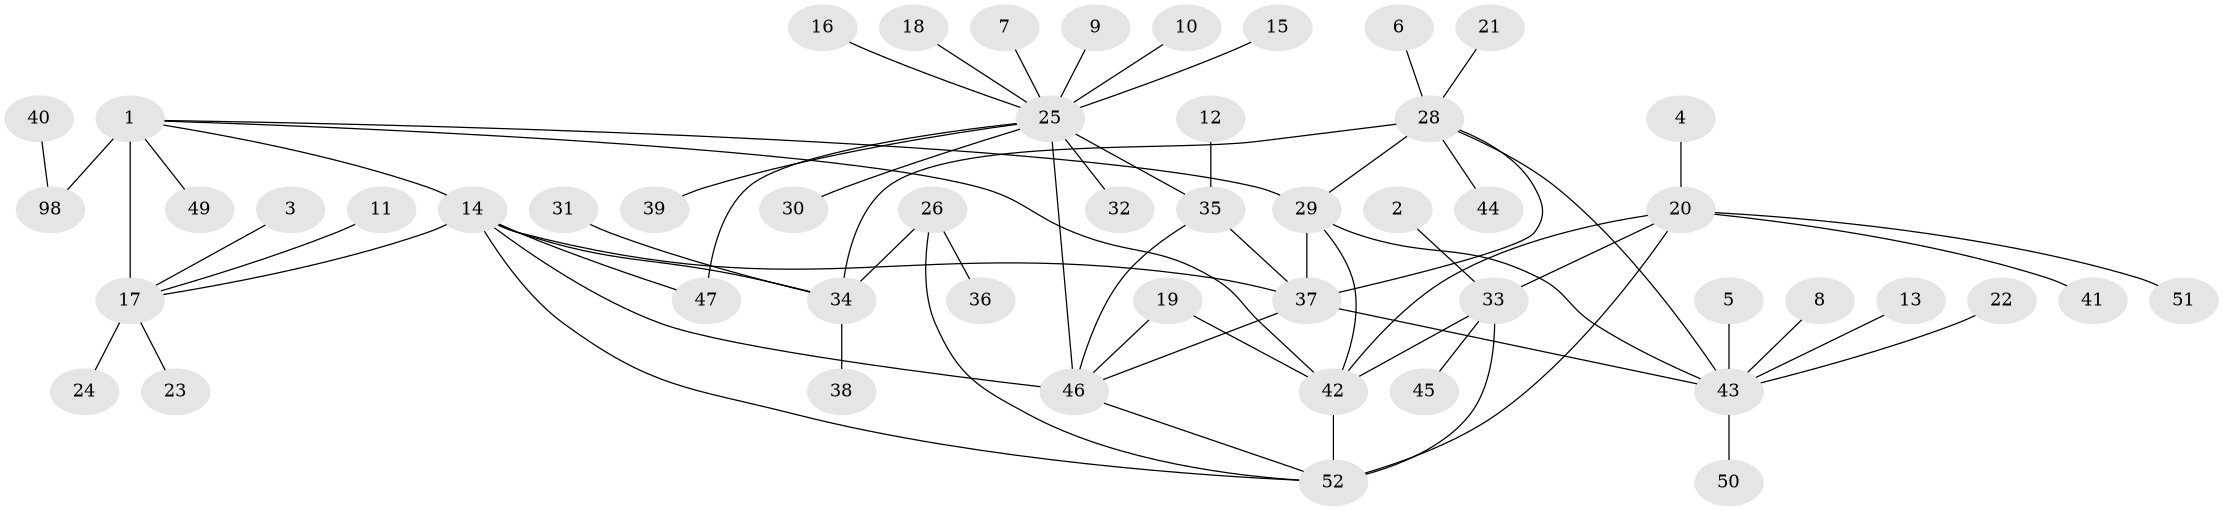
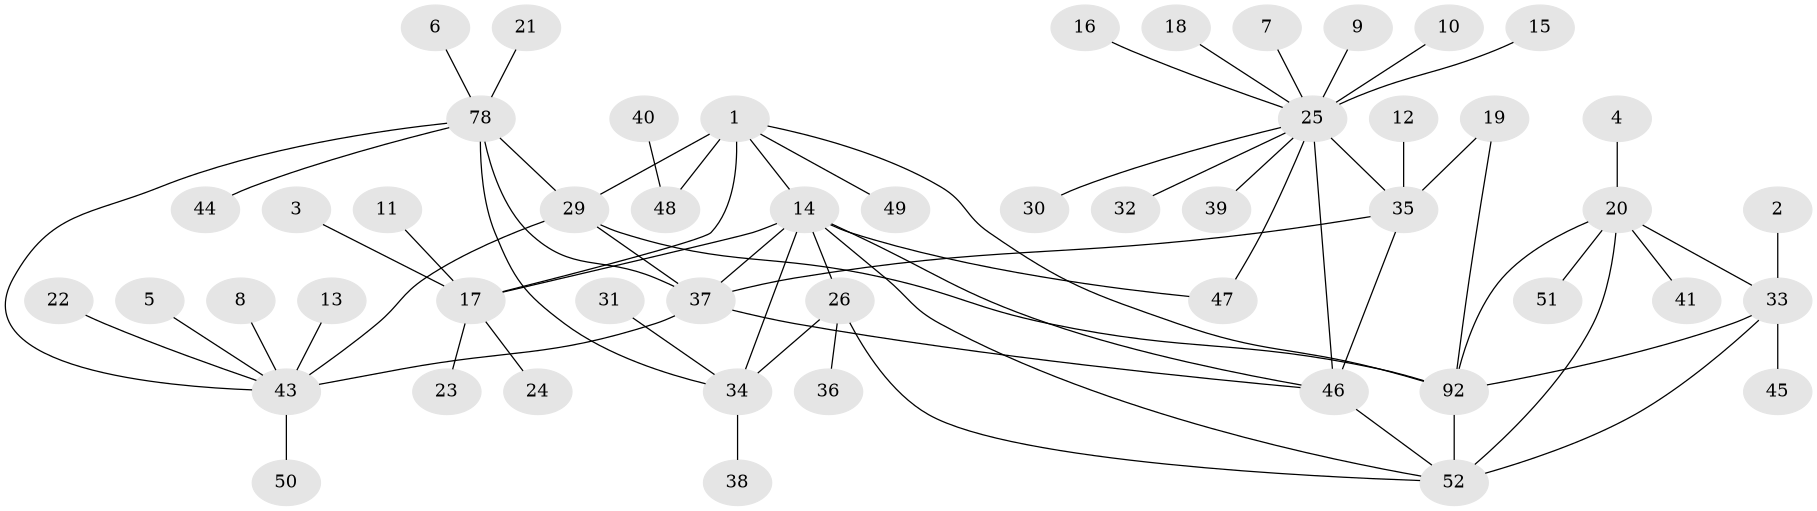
node "28": label "28" -> "78"
node "98": label "98" -> "48"
edge "14" -- "26": added
edge "19" -- "46": now "19" -- "35"
node "42": label "42" -> "92"
